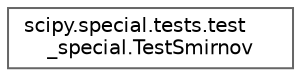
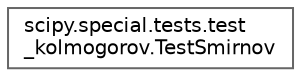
node "scipy.special.tests.test _special.TestSmirnov": label "scipy.special.tests.test _special.TestSmirnov" -> "scipy.special.tests.test _kolmogorov.TestSmirnov"
